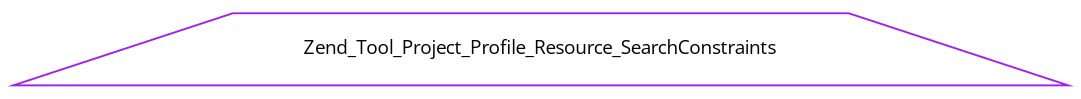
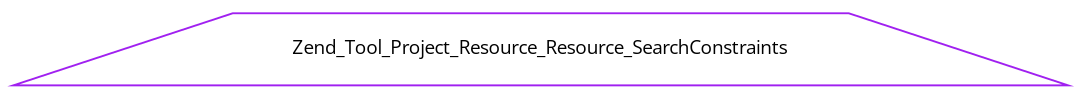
node "Zend_Tool_Project_Profile_Resource_SearchConstraints": label "Zend_Tool_Project_Profile_Resource_SearchConstraints" -> "Zend_Tool_Project_Resource_Resource_SearchConstraints"
